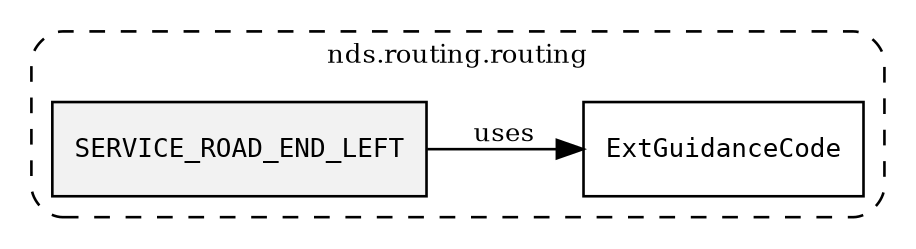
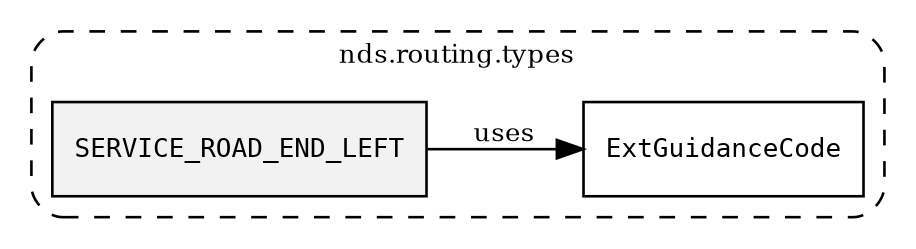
cluster "nds.routing.routing": label "nds.routing.routing" -> "nds.routing.types"
